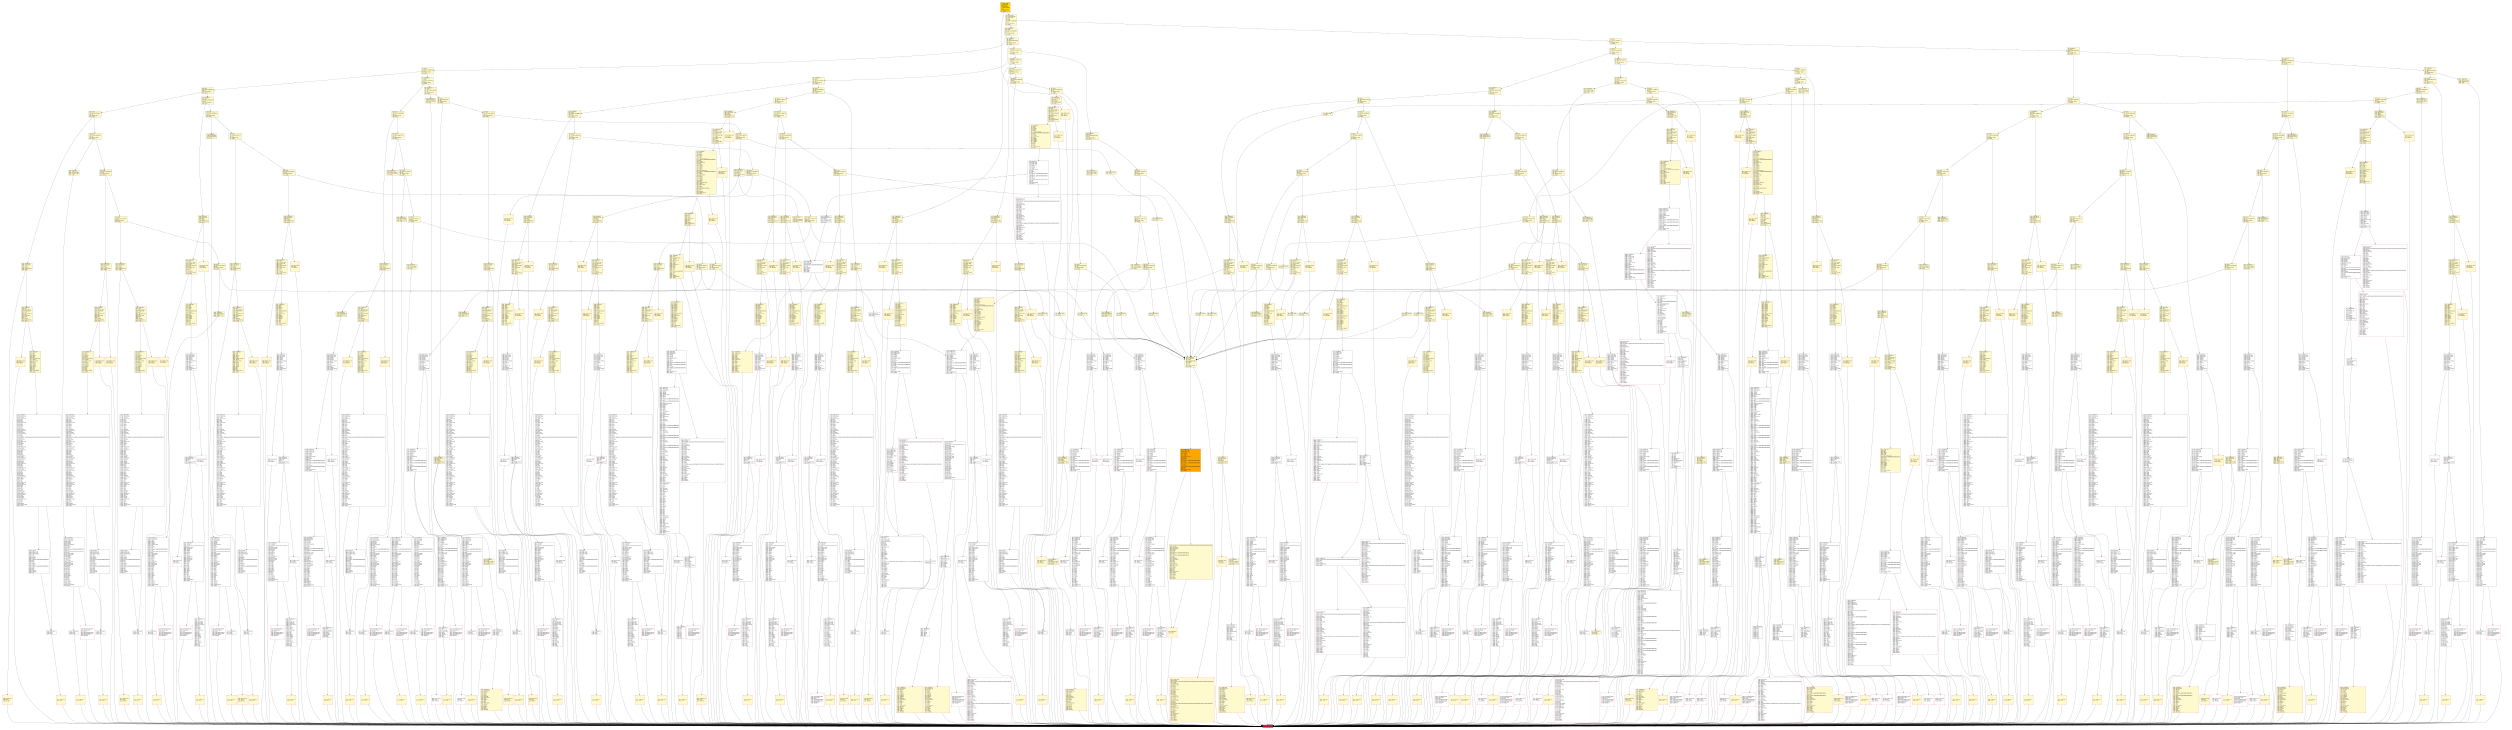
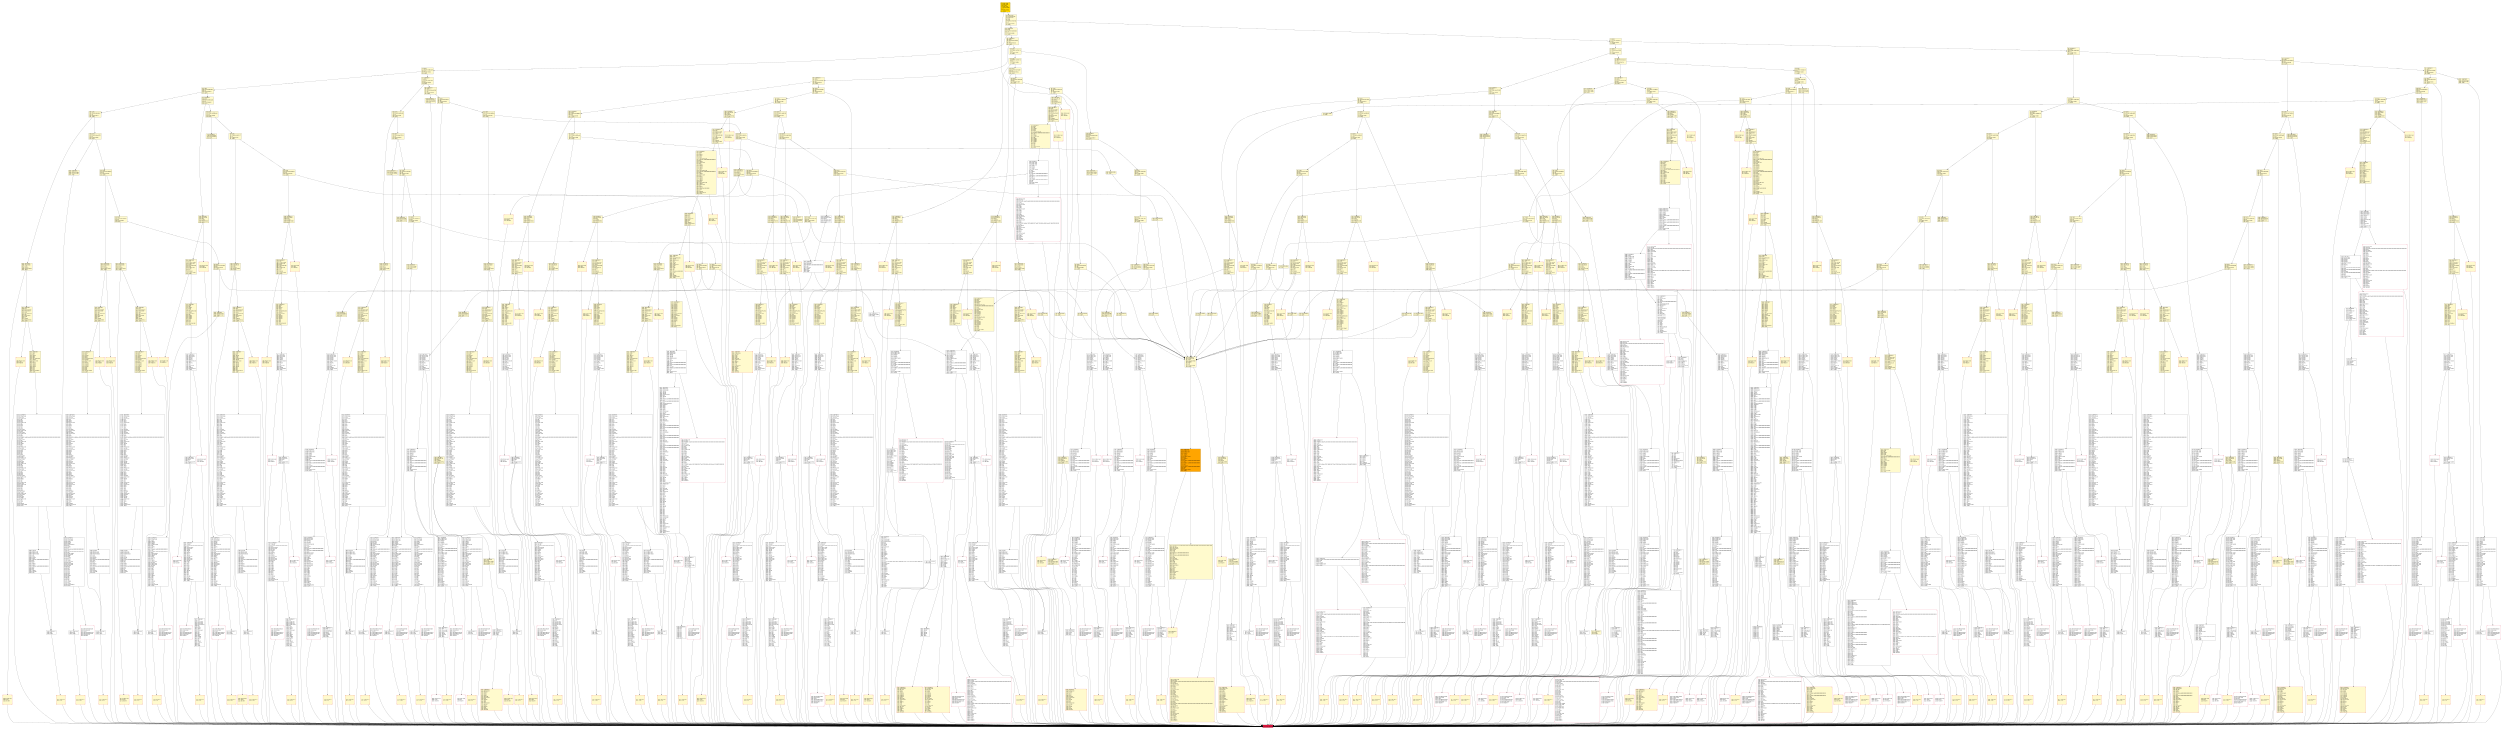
node "13722: PUSH1 0x00 13724: DUP1 13725: REVERT": fillcolor lemonchiffon -> white
